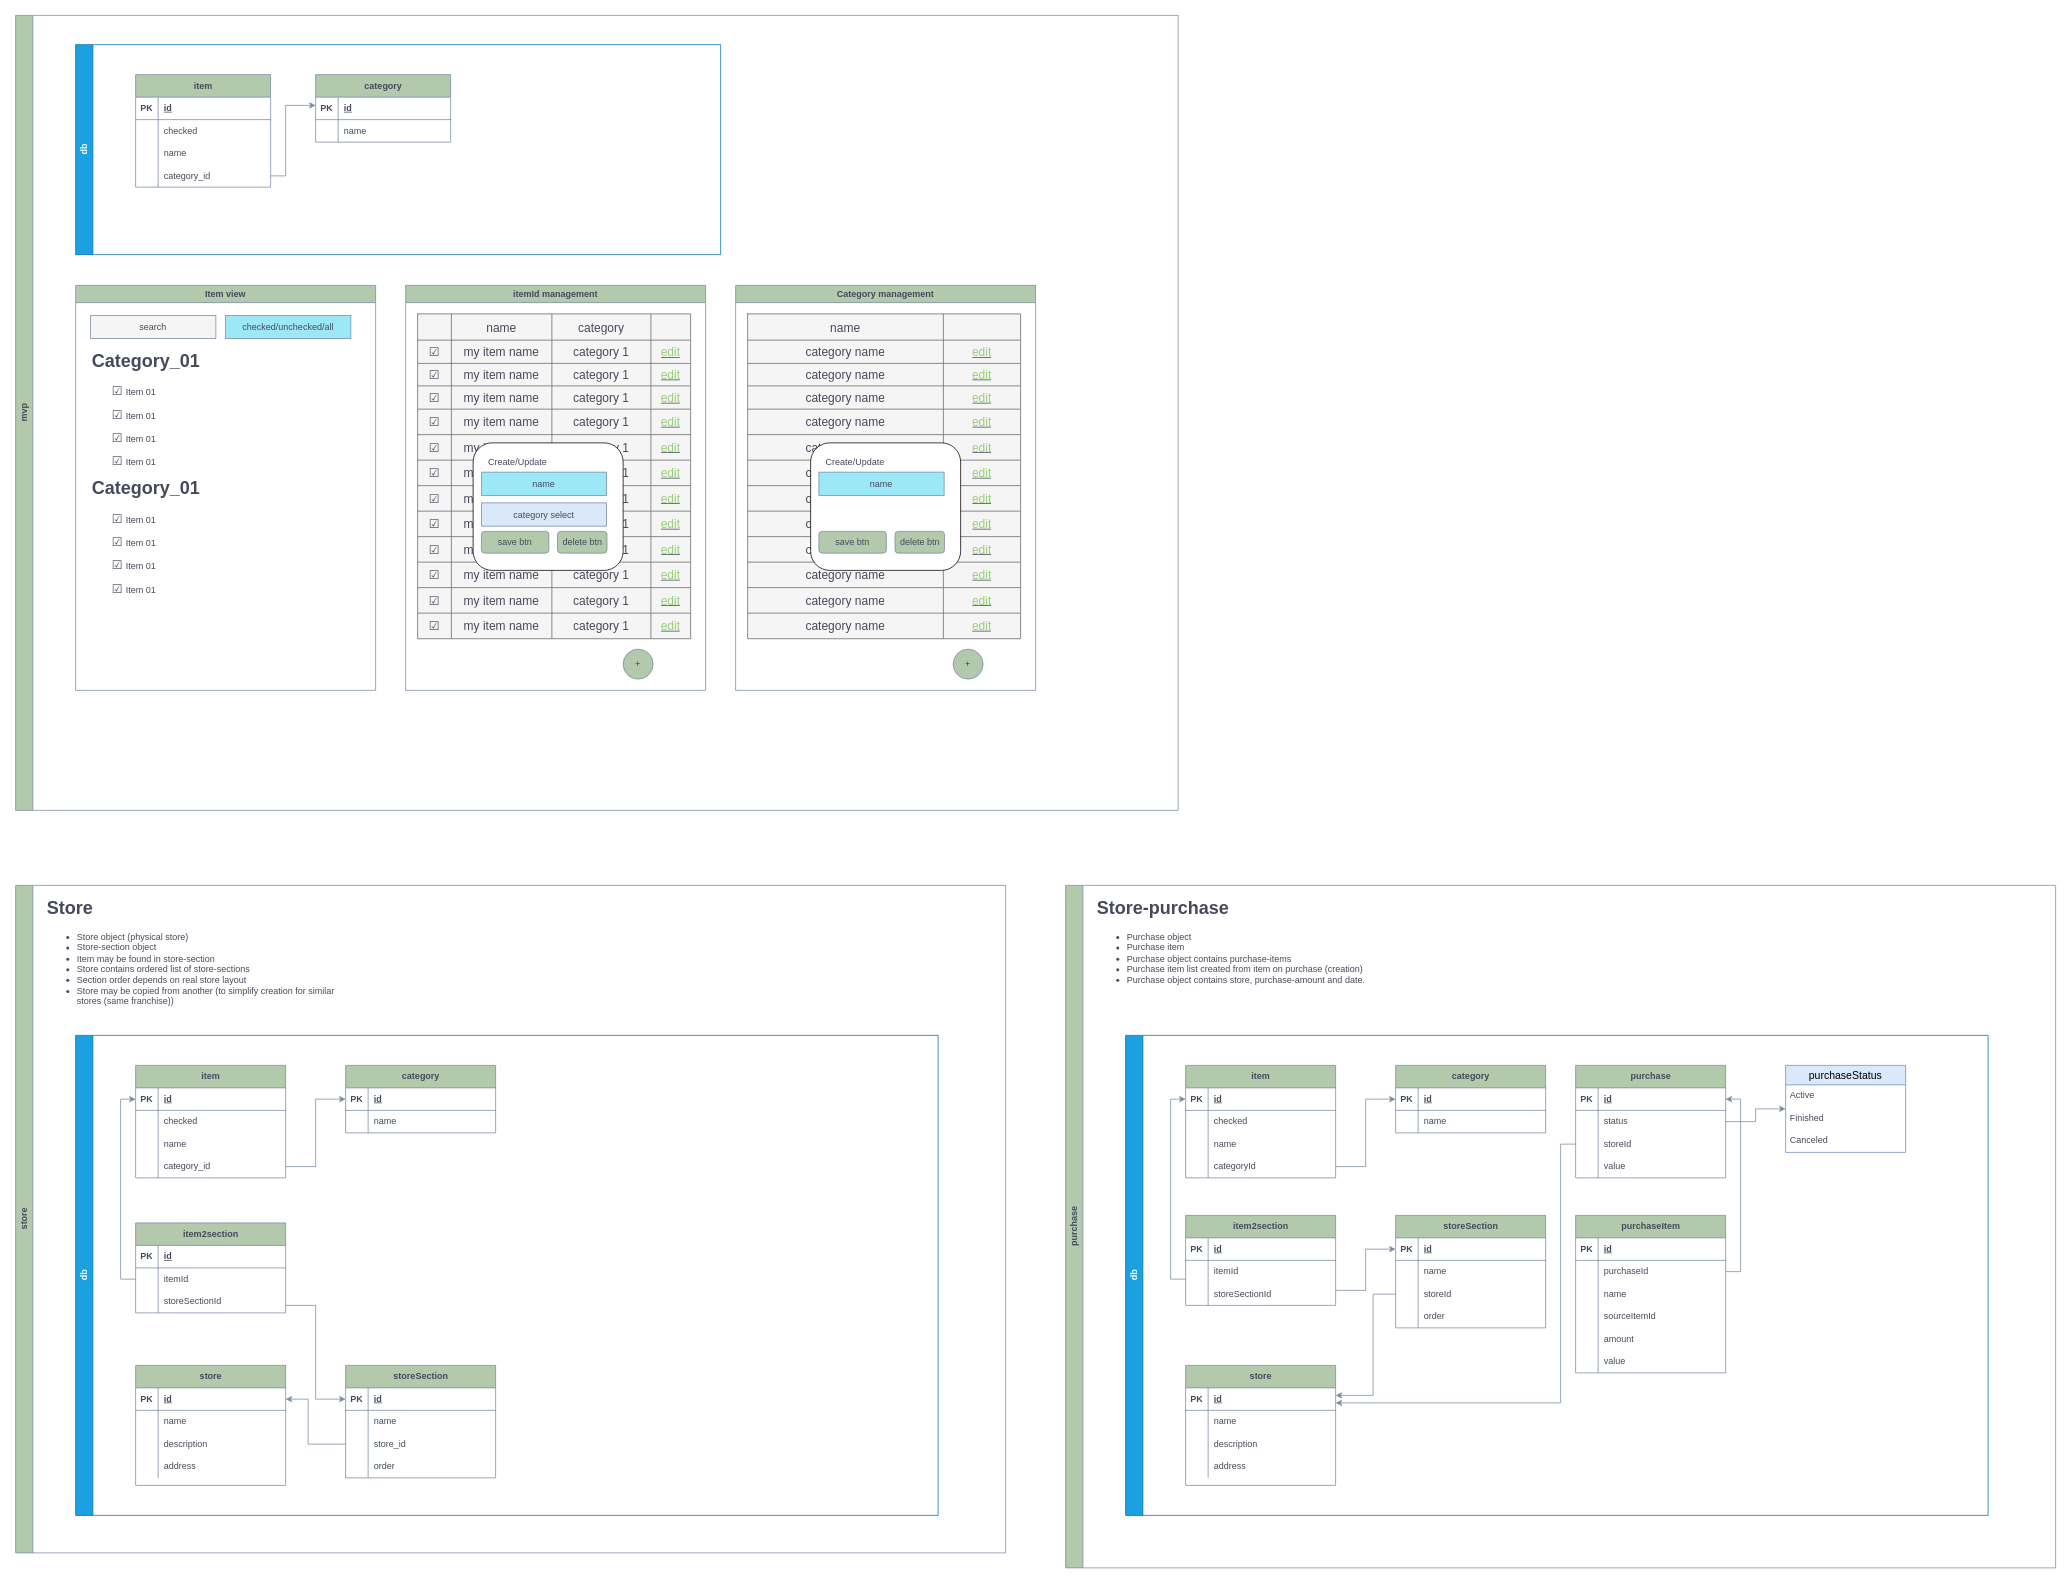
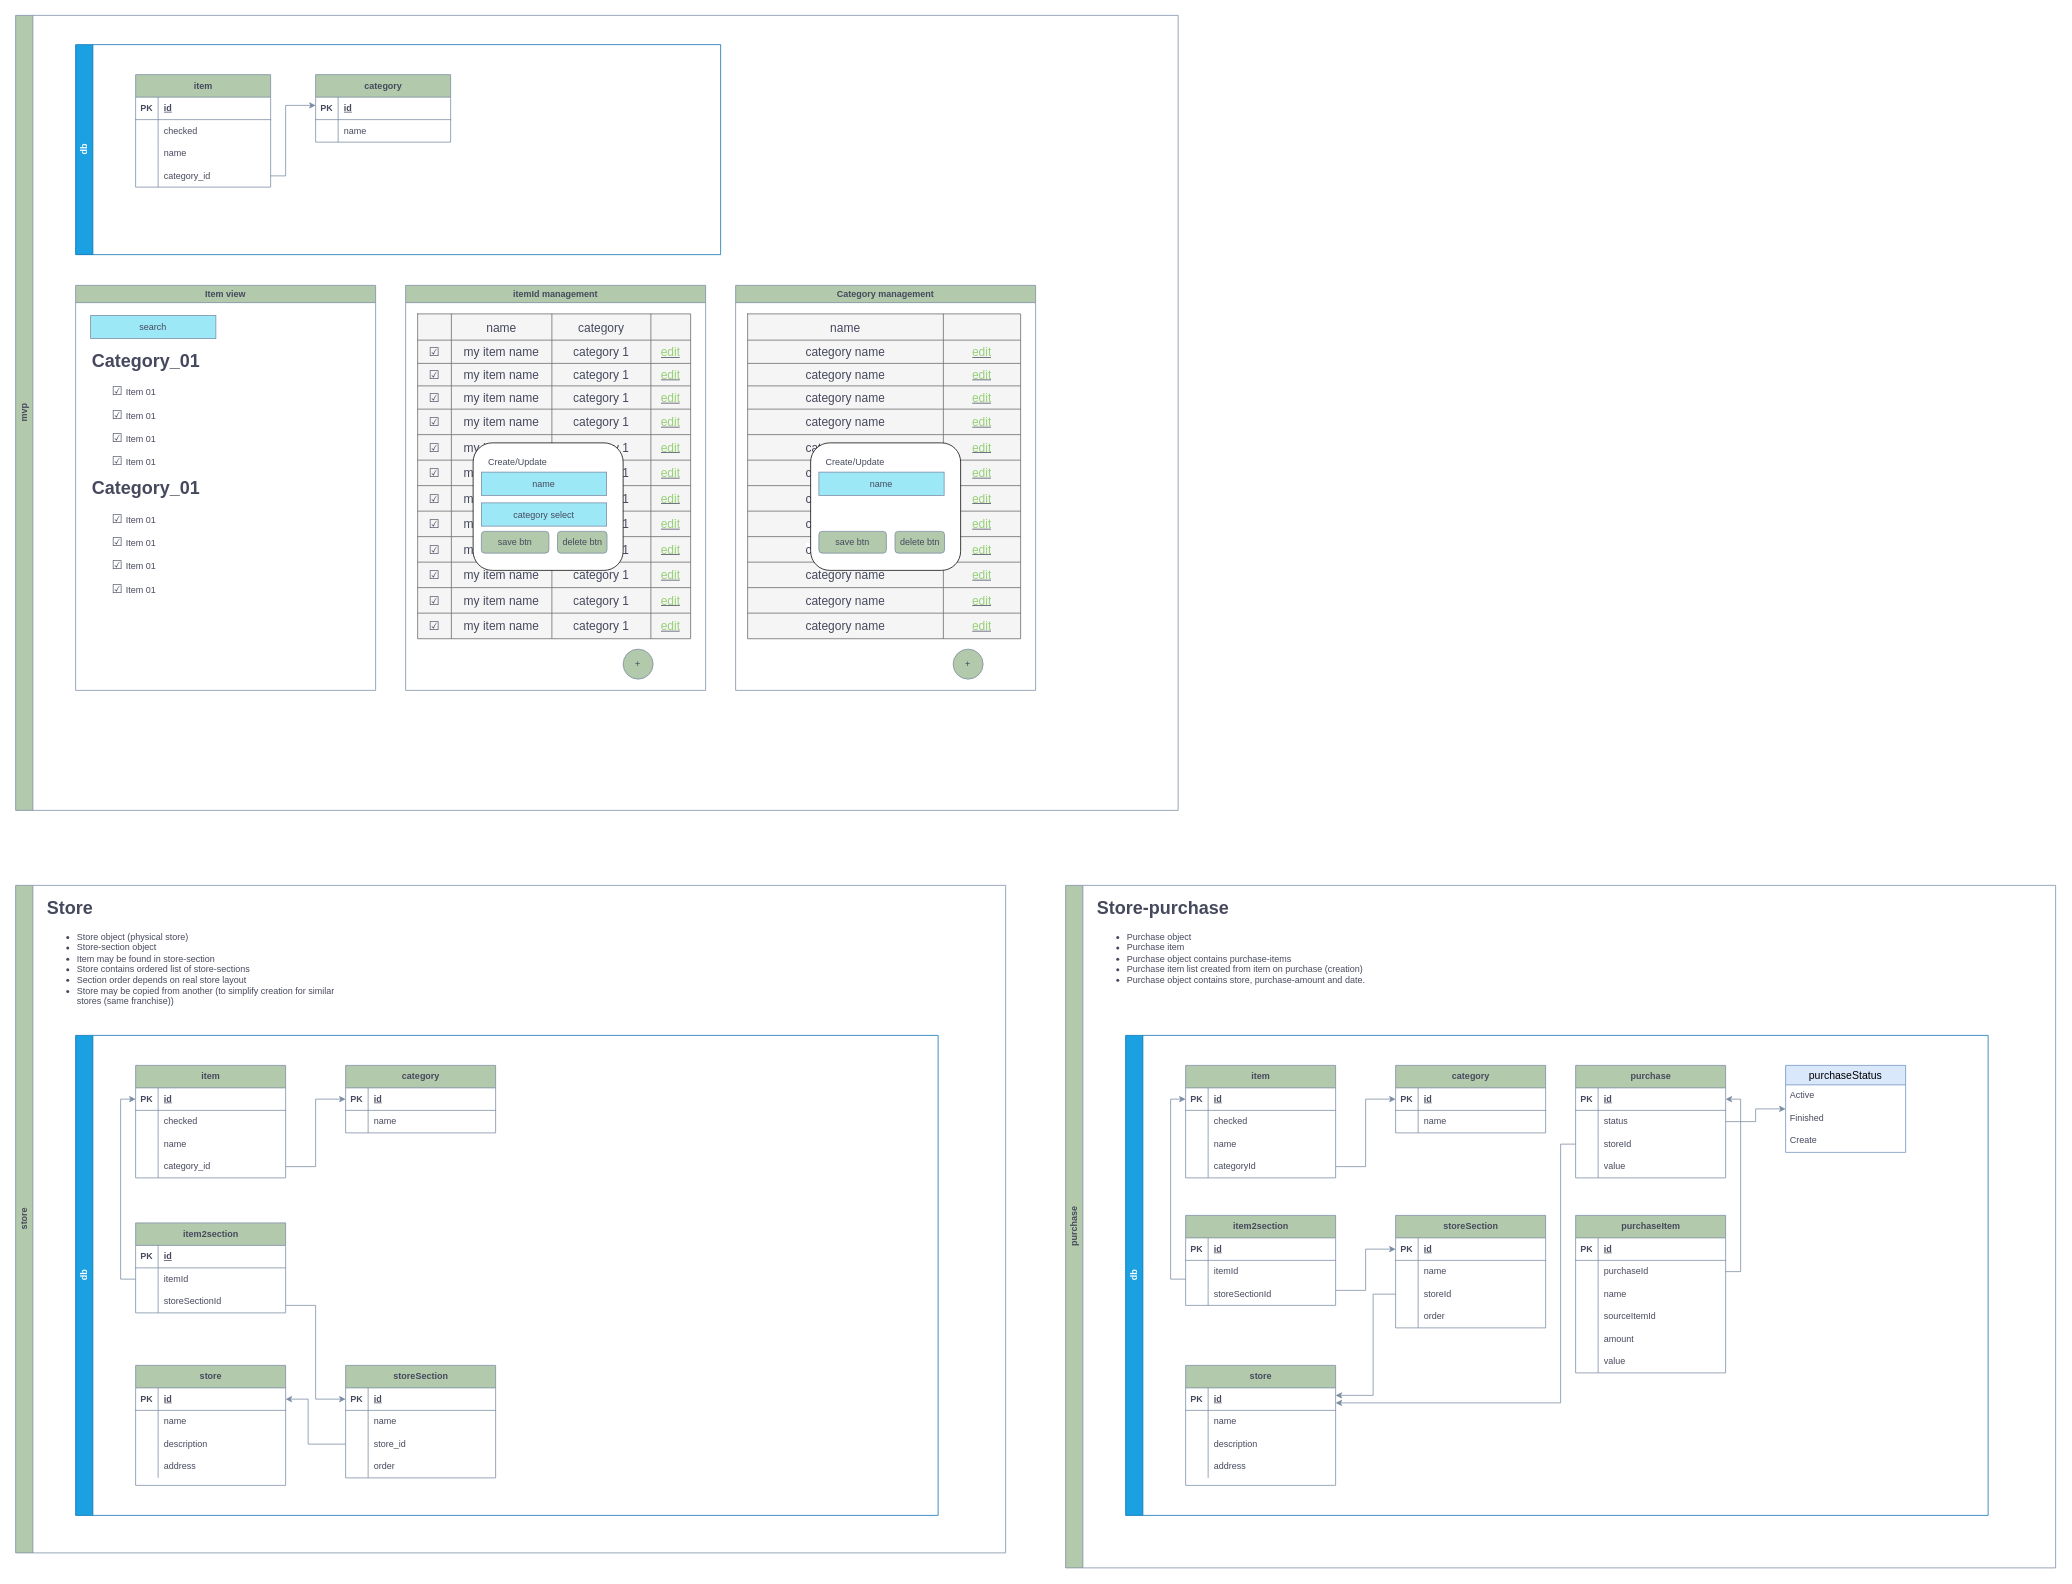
node "search": fillcolor #f5f5f5 -> #9ce8f7
node "checked/unchecked/all": removed
node "category select": fillcolor #dae8fc -> #9ce8f7
node "Canceled": label "Canceled" -> "Create"
